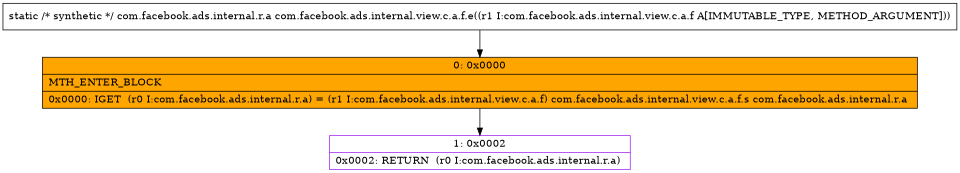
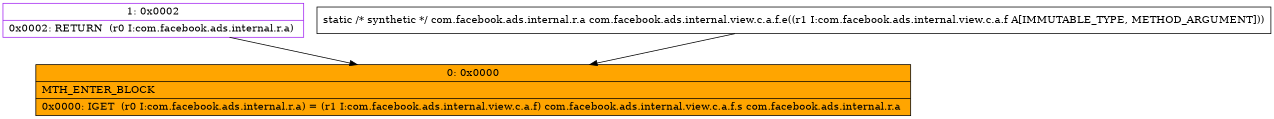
edge "0: 0x0000" -> "1: 0x0002": reversed
